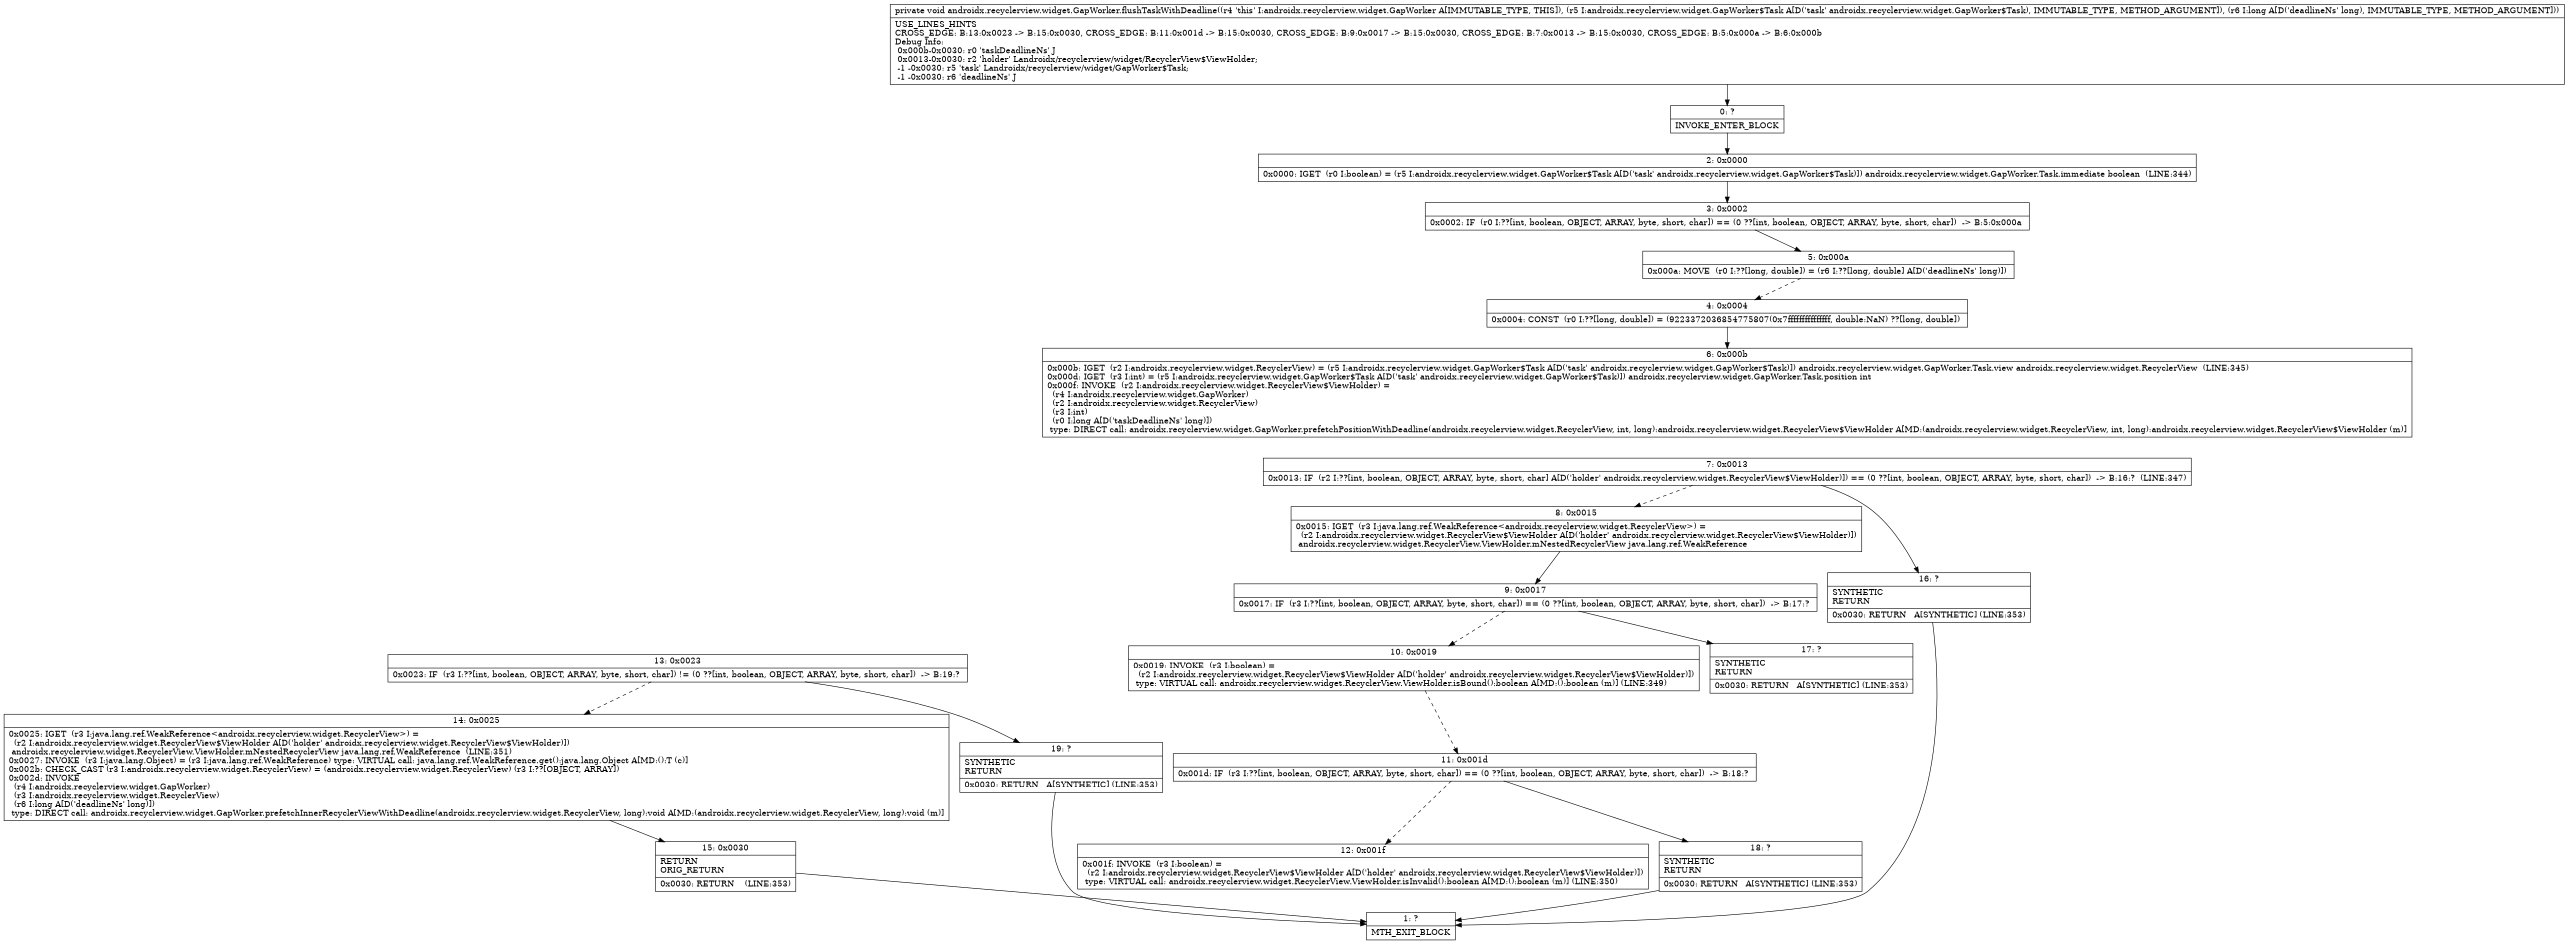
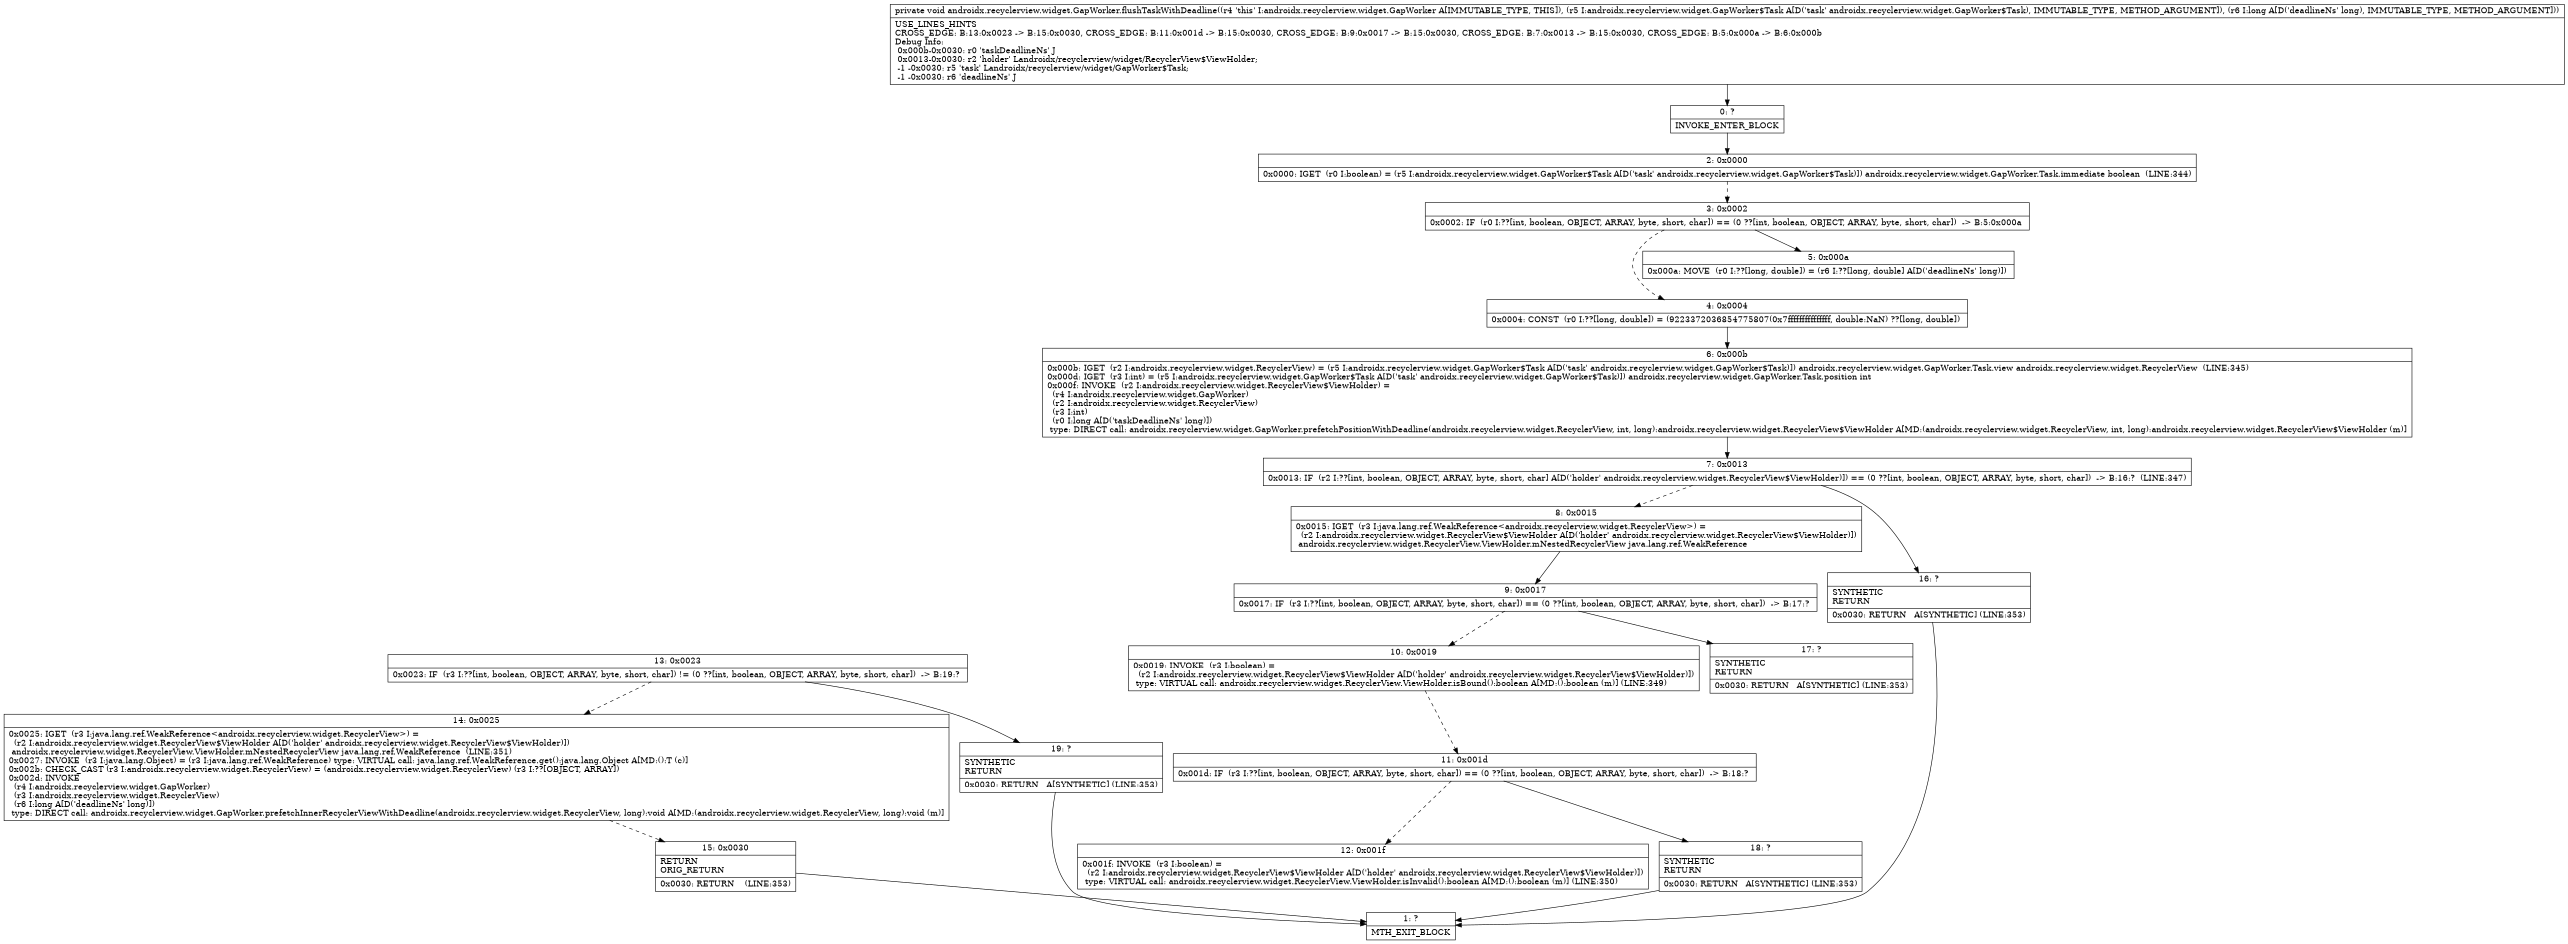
edge "2: 0x0000" -> "3: 0x0002": style solid -> dashed
edge "5: 0x000a" -> "4: 0x0004": now "3: 0x0002" -> "4: 0x0004"
edge "6: 0x000b" -> "7: 0x0013": added
edge "14: 0x0025" -> "15: 0x0030": style solid -> dashed
